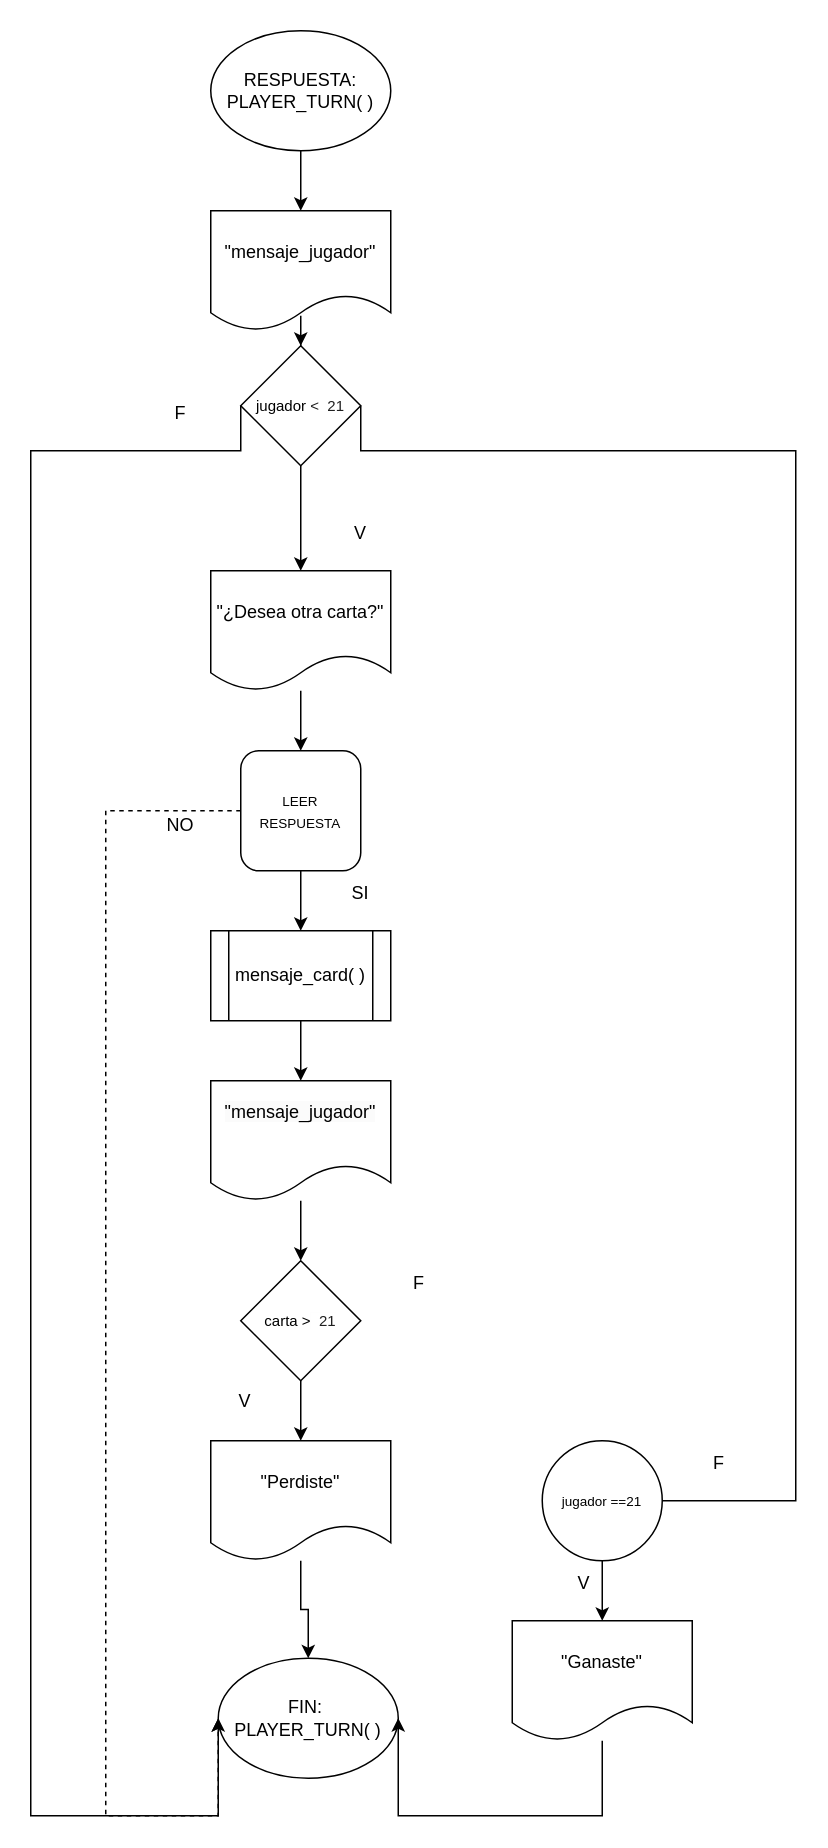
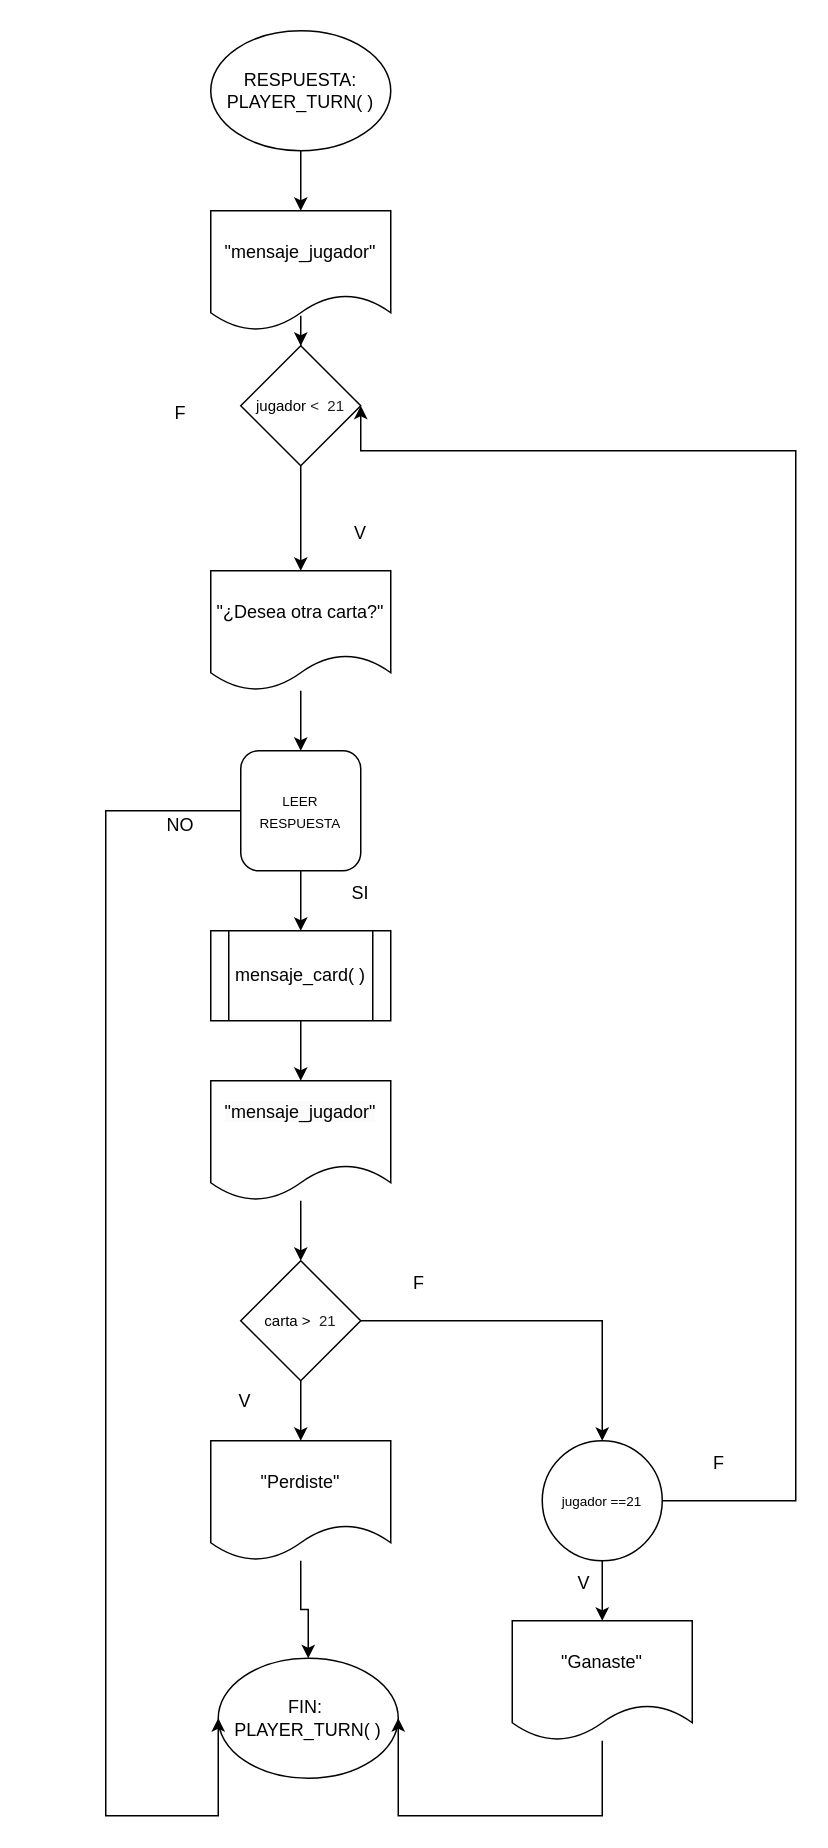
edge "jugador < 21" -- "jugador ==21": arrowhead none -> classic
edge "jugador < 21" -> "FIN: PLAYER_TURN( )": removed
edge "LEER RESPUESTA" -> "FIN: PLAYER_TURN( )": style dashed -> solid
edge "carta > 21" -> "jugador ==21": added
